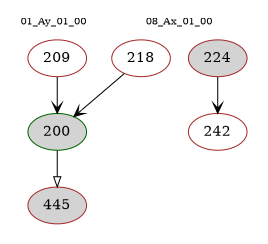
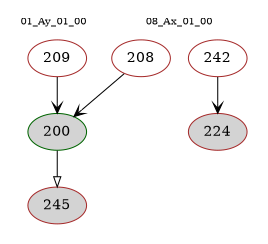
node "218": label "218" -> "208"
edge "224" -> "242": reversed
node "445": label "445" -> "245"
